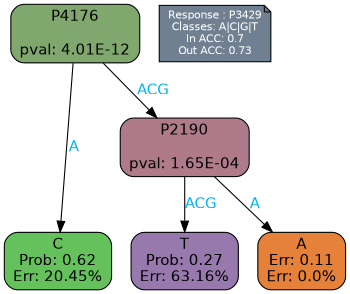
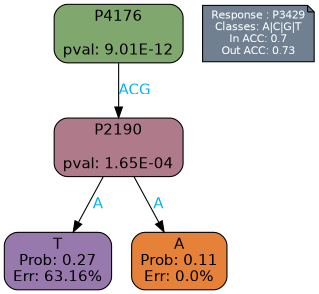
node "P4176 pval: 4.01E-12": label "P4176 pval: 4.01E-12" -> "P4176 pval: 9.01E-12"
edge "P2190 pval: 1.65E-04" -> "T Prob: 0.27 Err: 63.16%": label "ACG" -> "A"
node "C Prob: 0.62 Err: 20.45%": removed
node "A Err: 0.11 Err: 0.0%": label "A Err: 0.11 Err: 0.0%" -> "A Prob: 0.11 Err: 0.0%"
